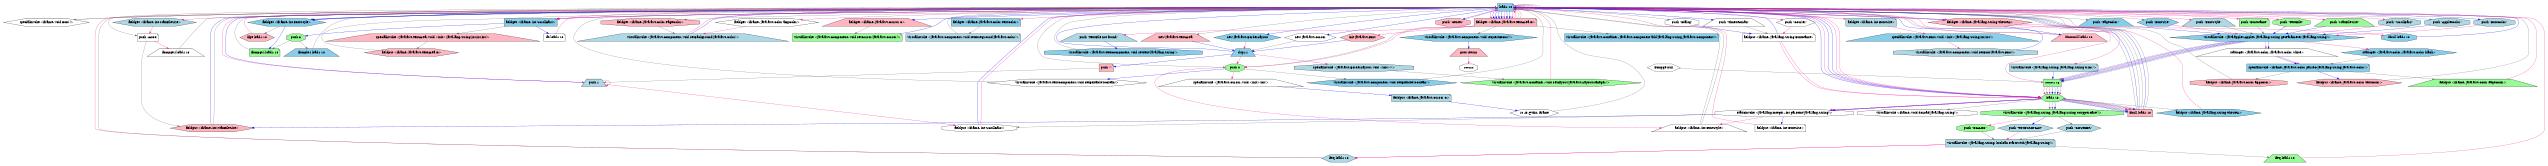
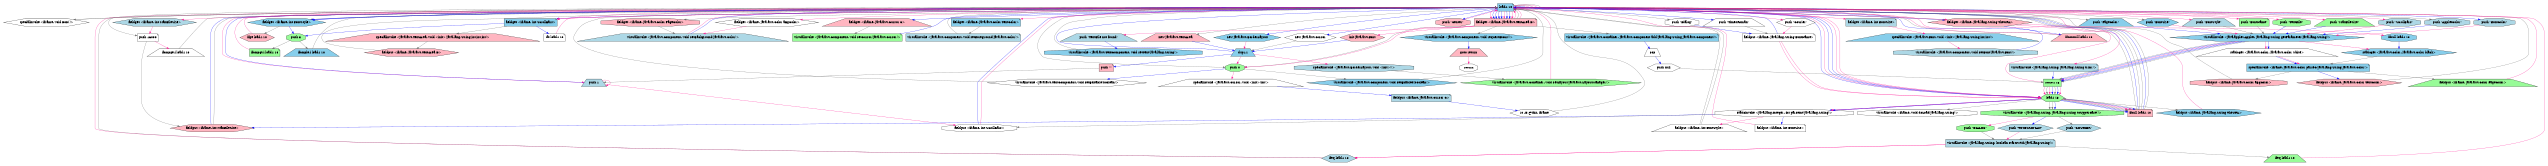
edge "ifcmpgt.i load.r r0" -> "load.r r0": color gray40 -> deeppink
edge "ifnull load.r r8" -> "load.r r0": now "ifnull load.r r8" -> "staticget <java.awt.Color: java.awt.Color black>"
edge "fieldget <iframe: int FontStyle>" -> "ifcmpgt.i load.r r0": now "fieldget <iframe: int FontStyle>" -> "push 3"
node "pop": added
node "ifcmpge null": label "ifcmpge null" -> "push null"
edge "push 0" -> "fieldput <iframe: int FontStyle>": removed
